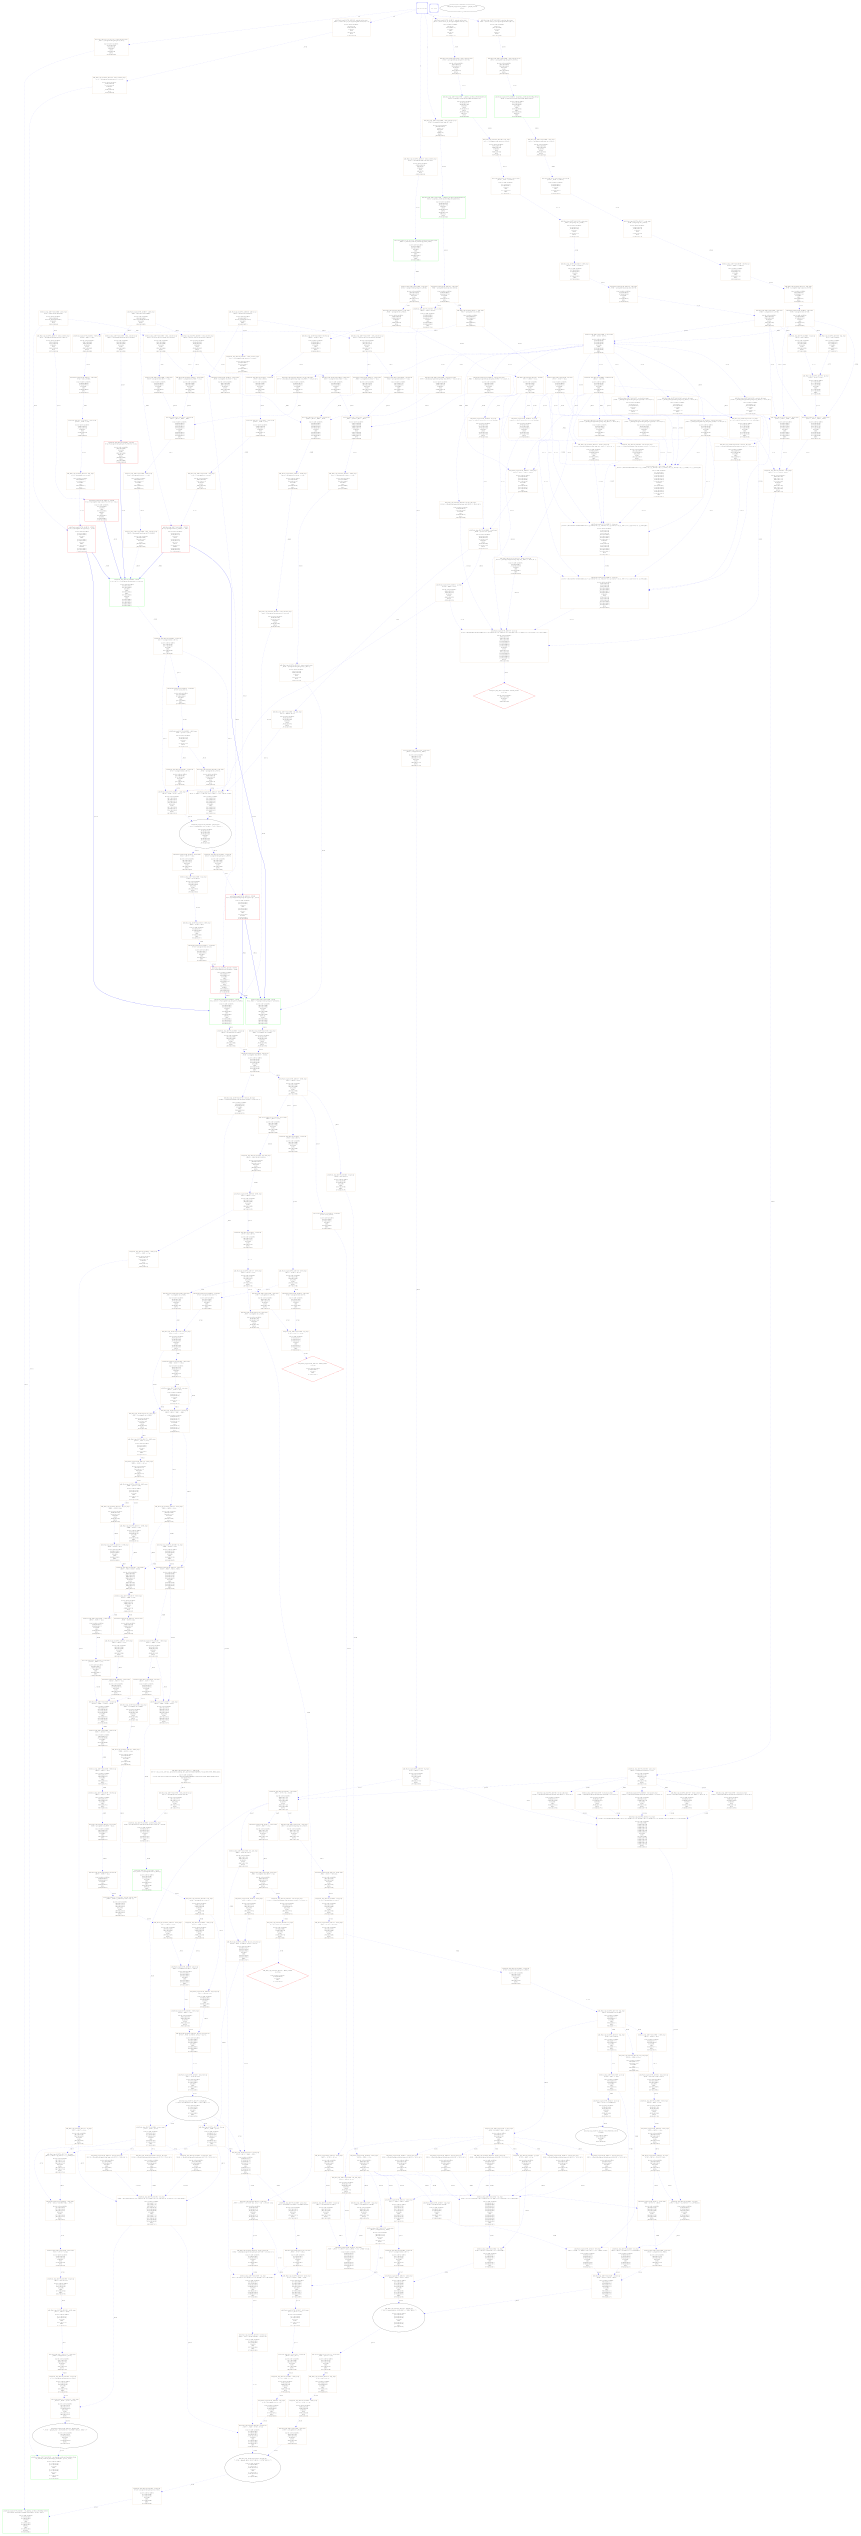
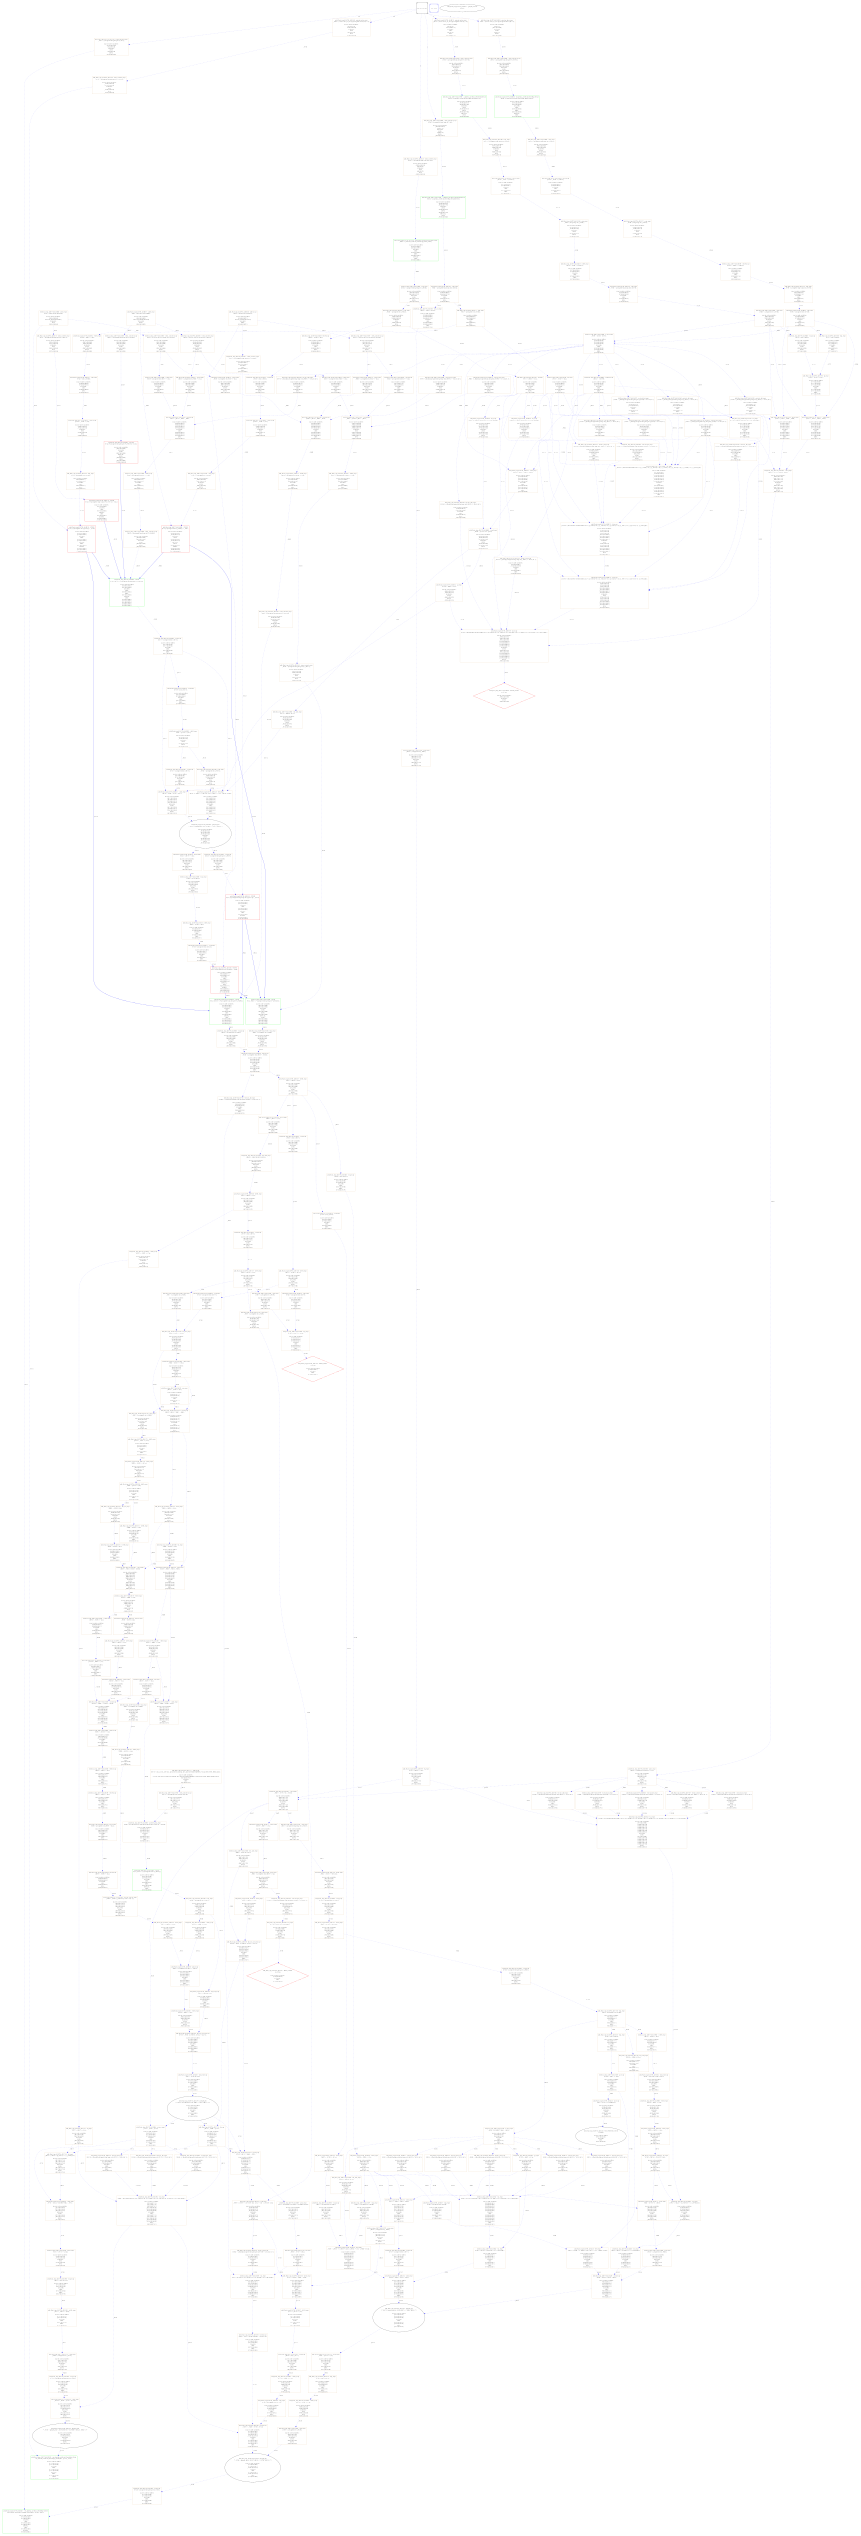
node "ENTRY - ENTRY": color blue -> black
